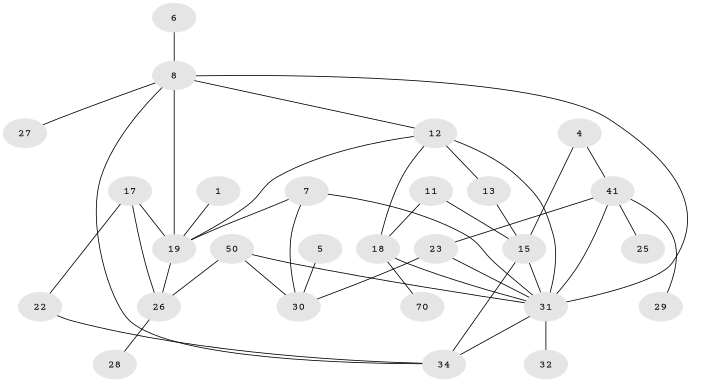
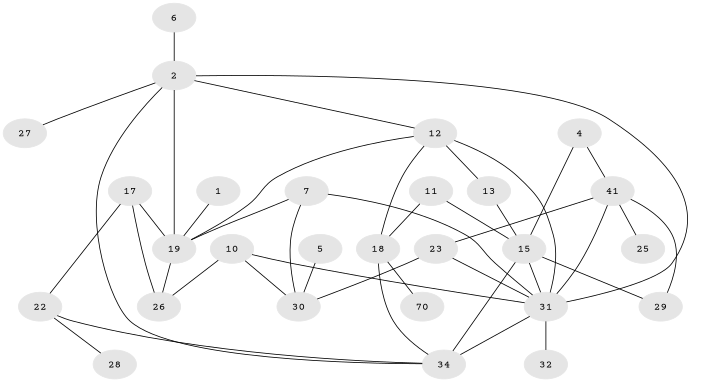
node "8": label "8" -> "2"
node "50": label "50" -> "10"
edge "15" -- "29": added
edge "18" -- "31": now "18" -- "34"
edge "26" -- "28": now "22" -- "28"
